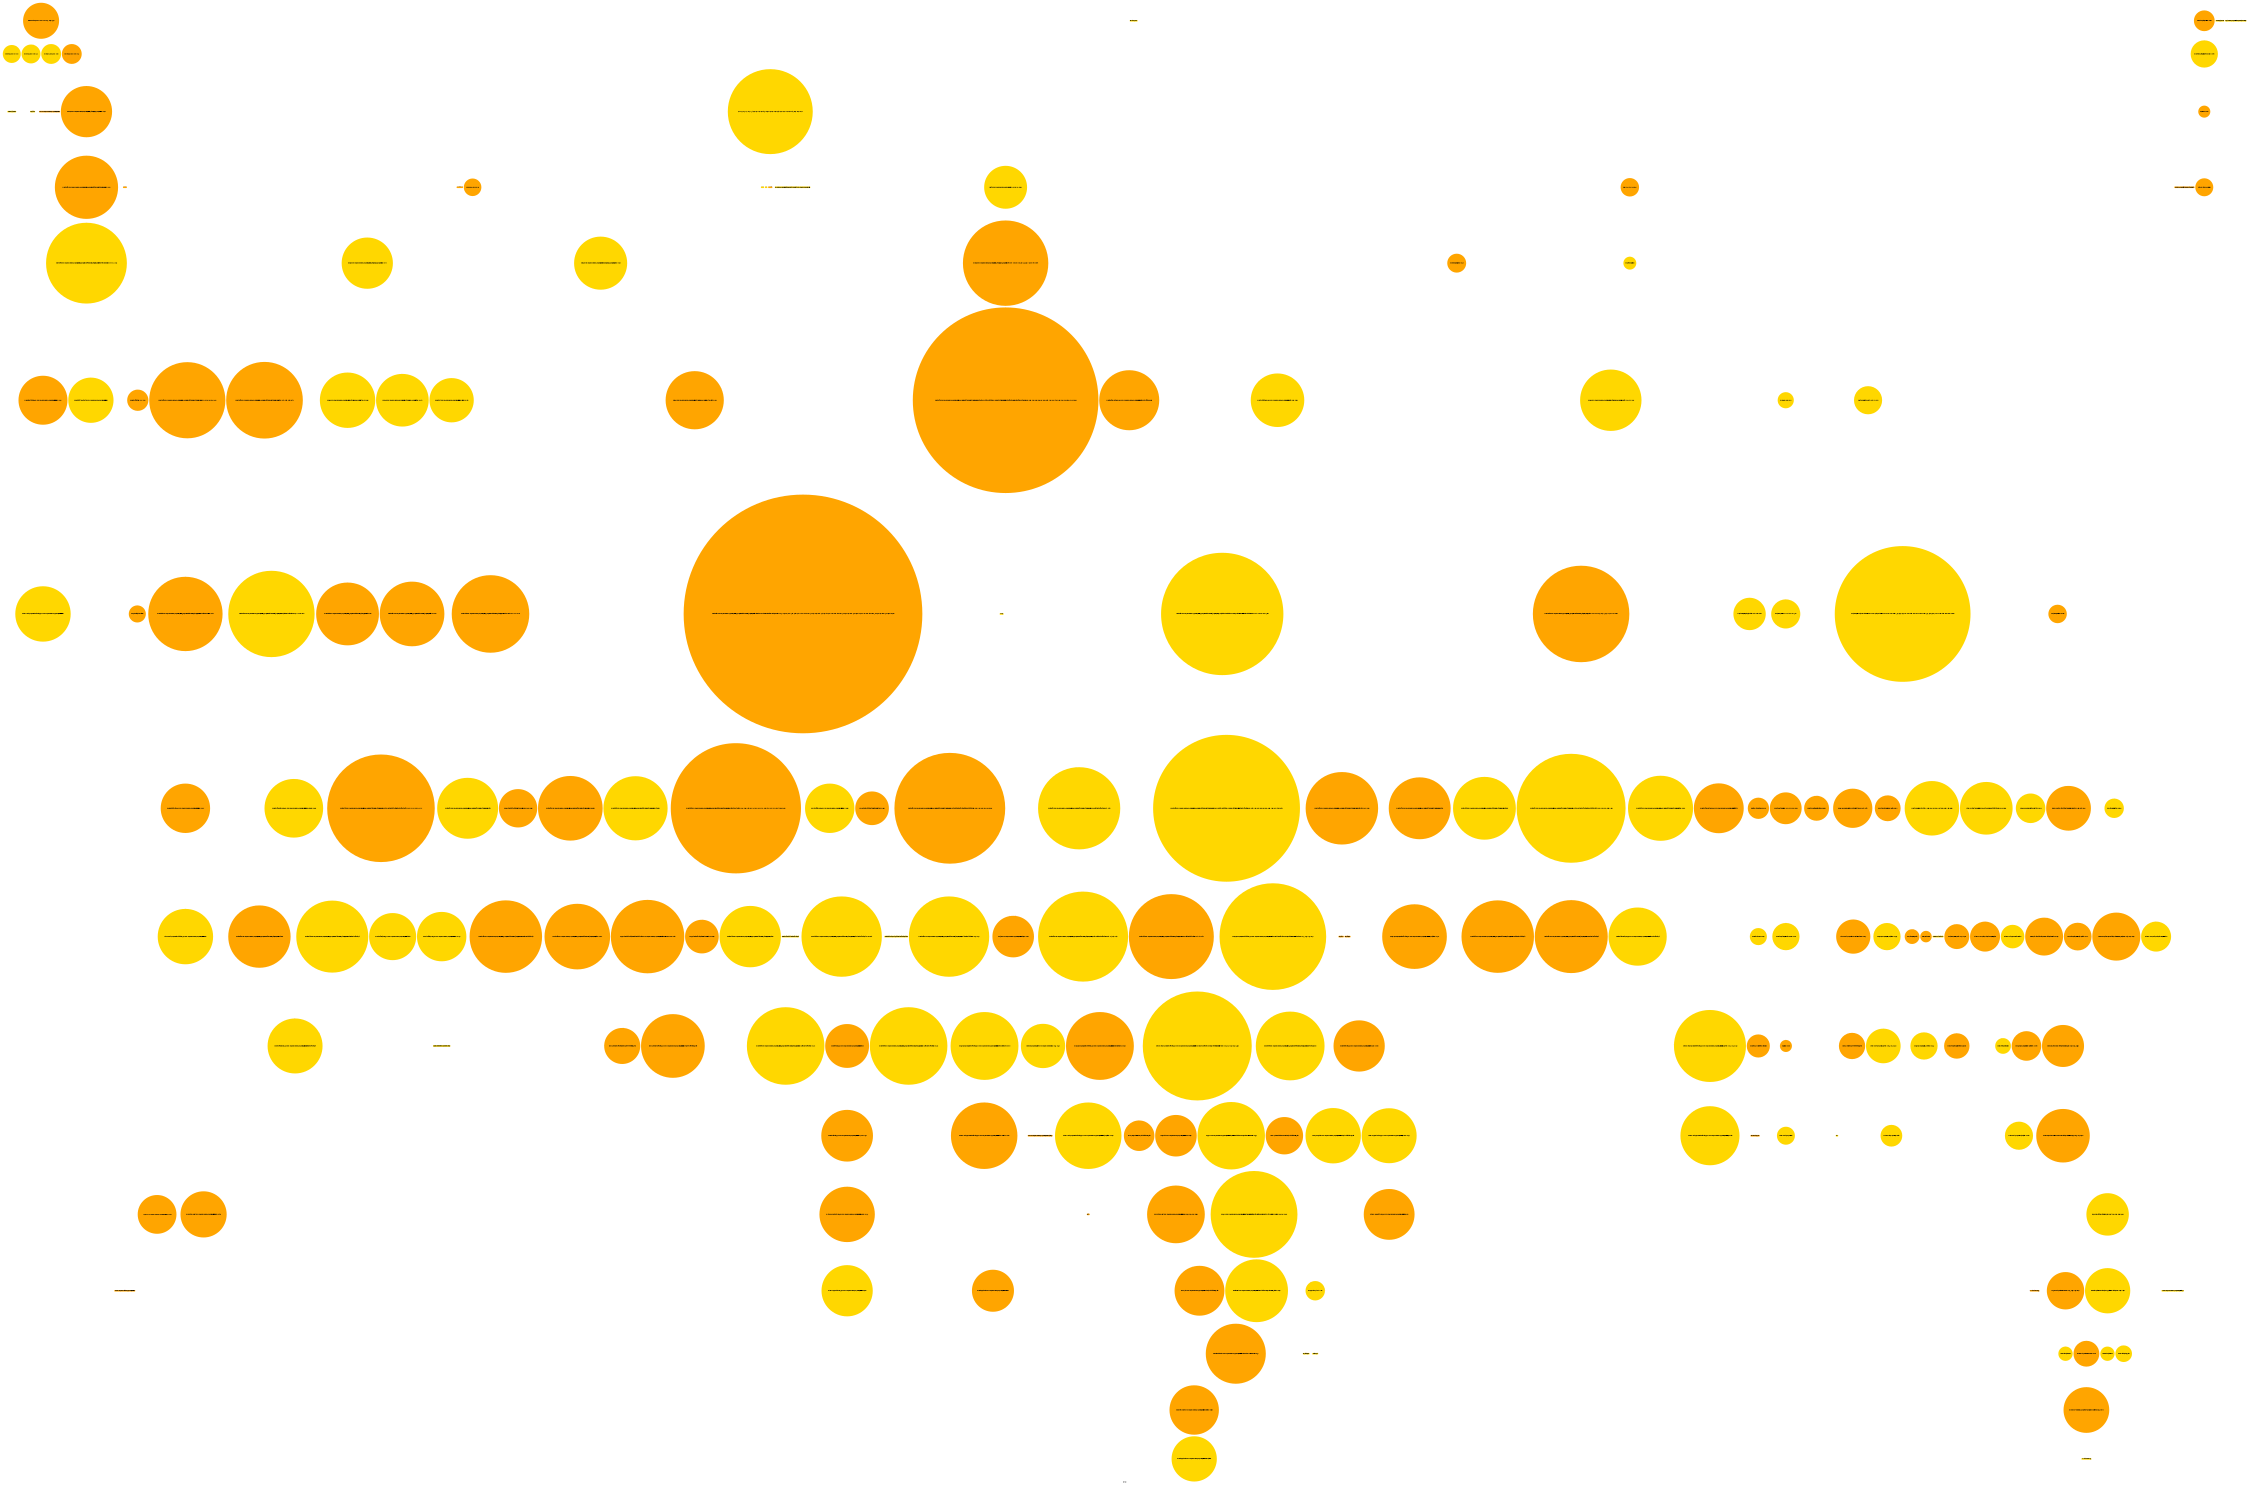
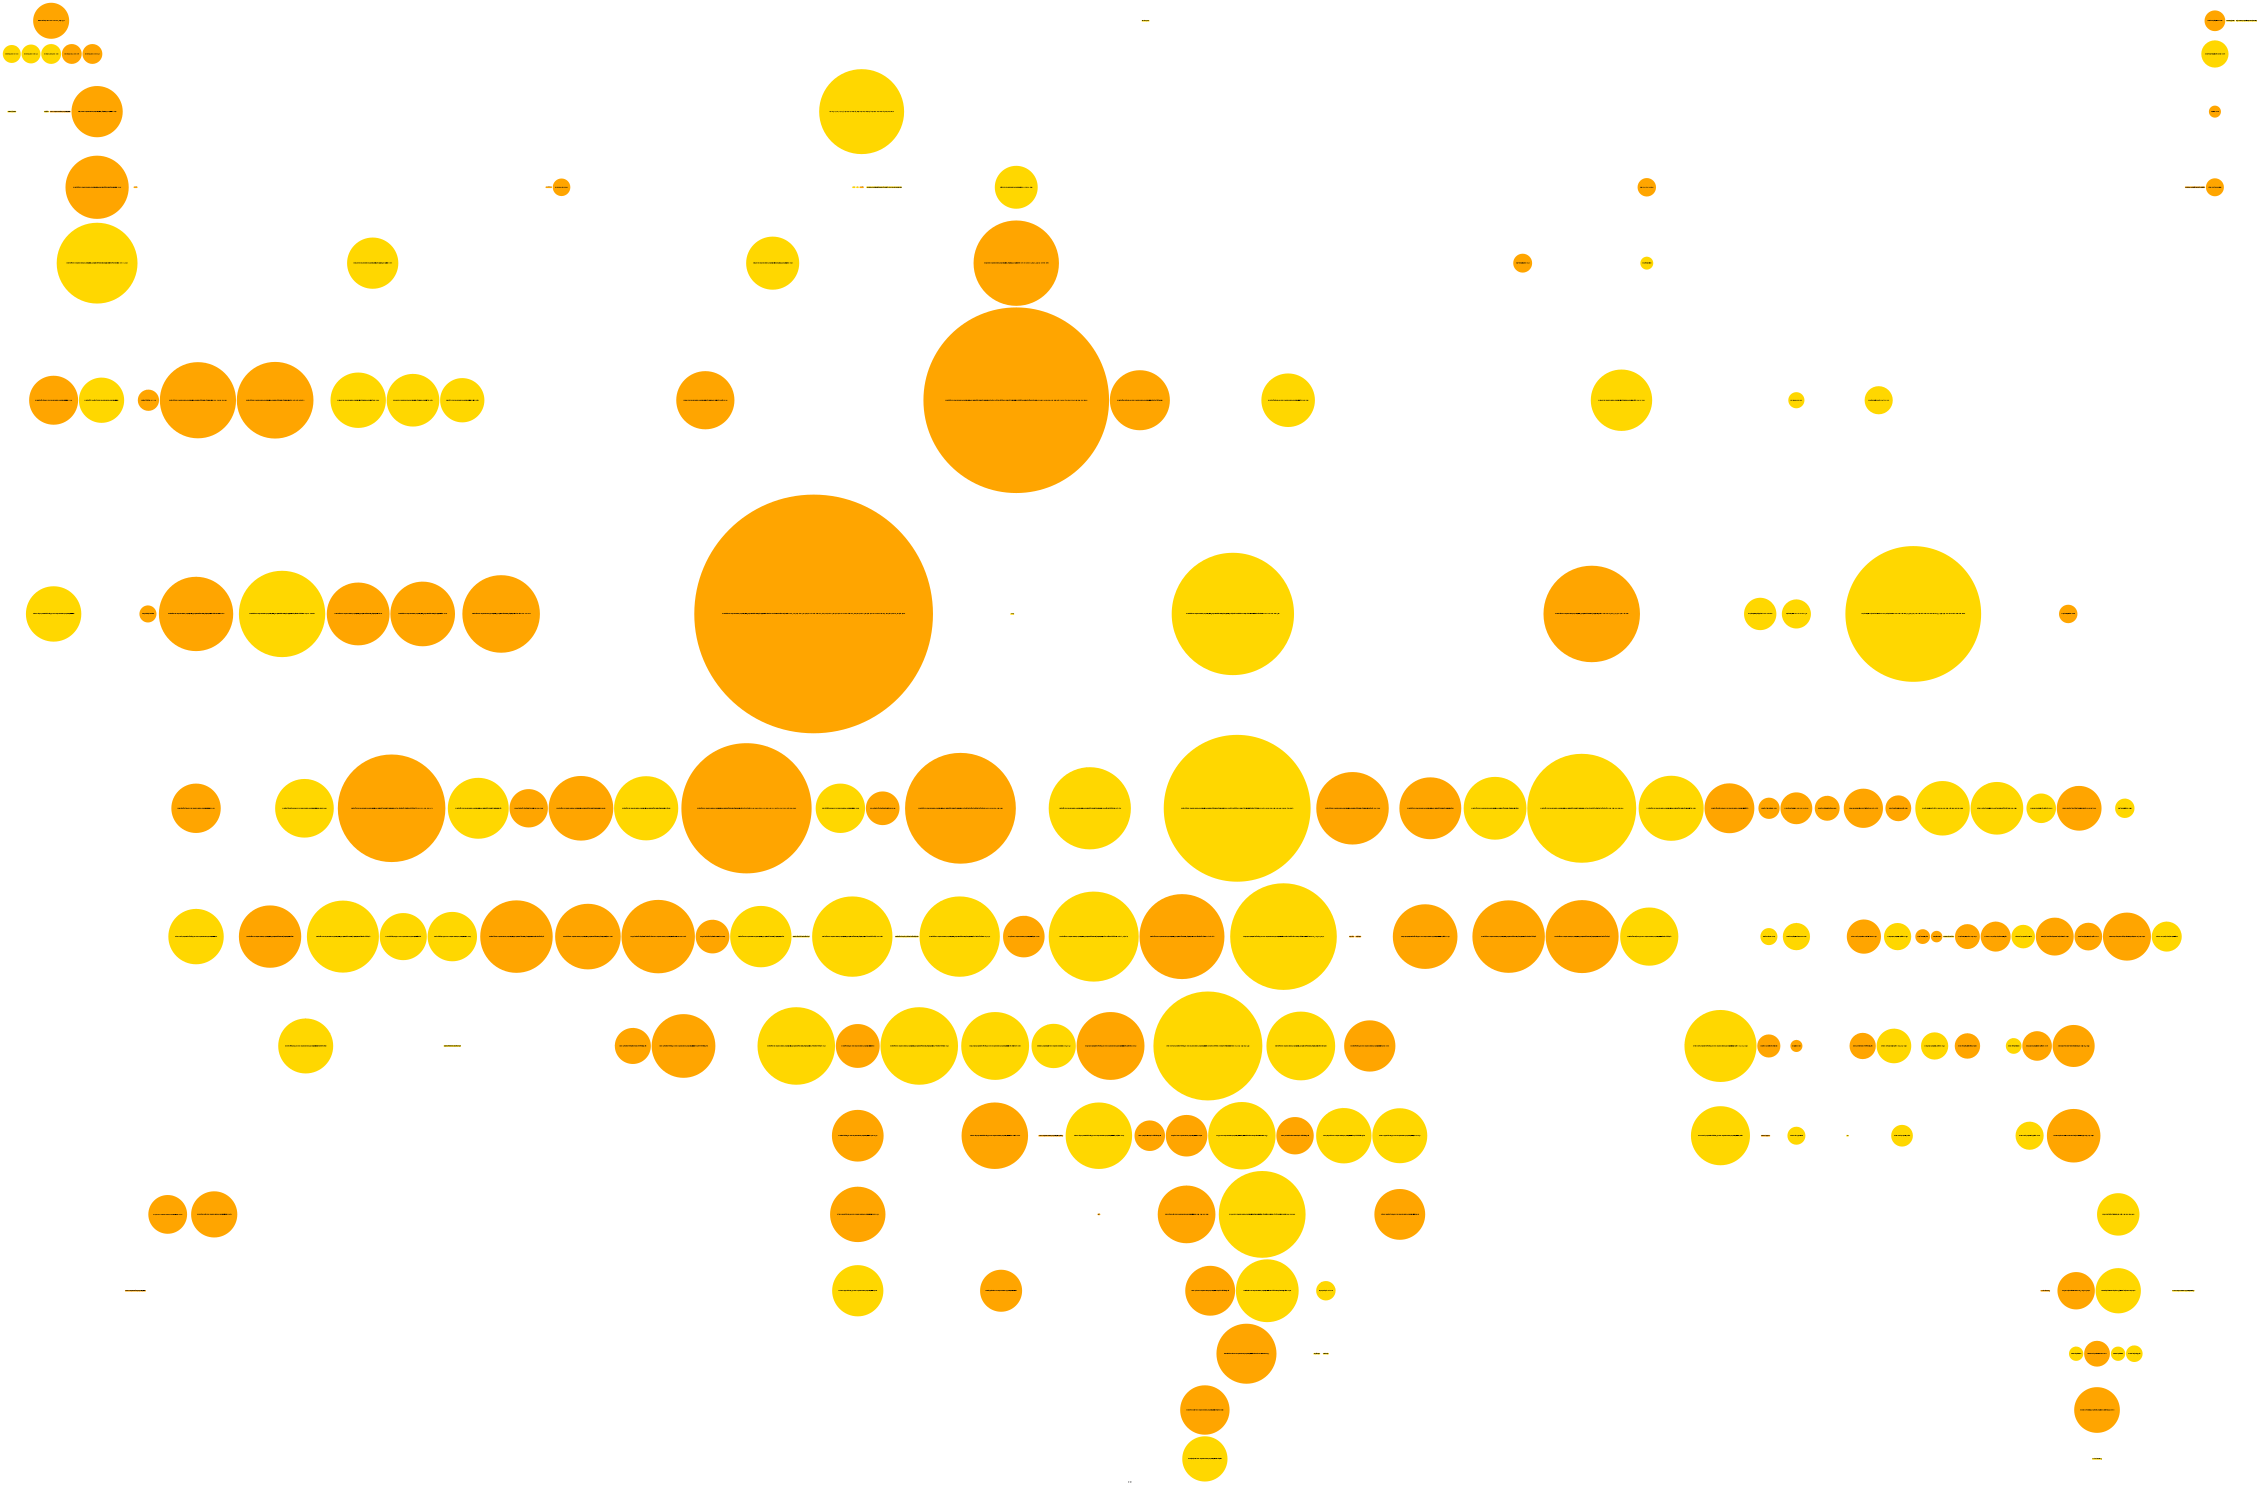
node "{__cxx_global_var_init.4|{<s0>18|<s1>19}}": added
